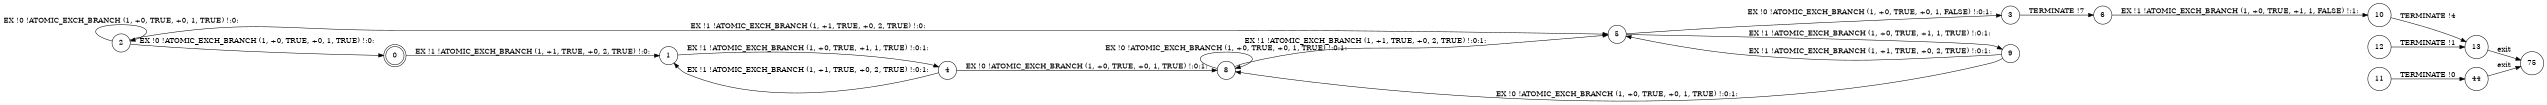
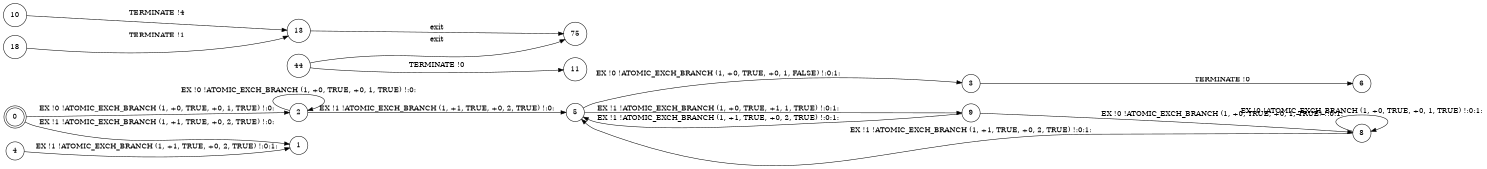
edge "3" -> "6": label "TERMINATE !7" -> "TERMINATE !0"
edge "6" -> "10": removed, label "EX !1 !ATOMIC_EXCH_BRANCH (1, +0, TRUE, +1, 1, FALSE) !:1:"
node "12": label "12" -> "18"
edge "2" -> "0": reversed
edge "1" -> "4": removed, label "EX !1 !ATOMIC_EXCH_BRANCH (1, +0, TRUE, +1, 1, TRUE) !:0:1:"
edge "4" -> "8": removed, label "EX !0 !ATOMIC_EXCH_BRANCH (1, +0, TRUE, +0, 1, TRUE) !:0:1:"
edge "11" -> "44": reversed
